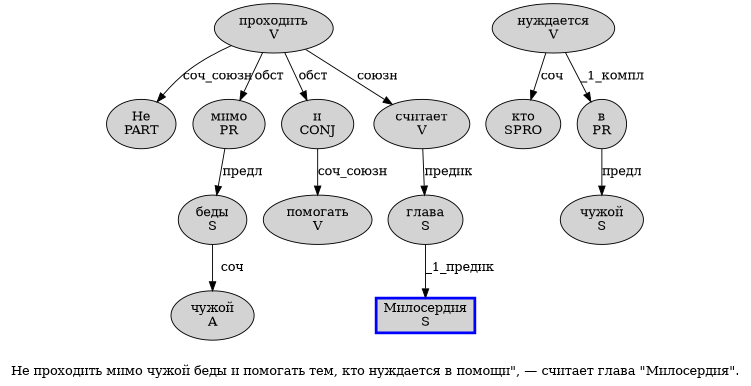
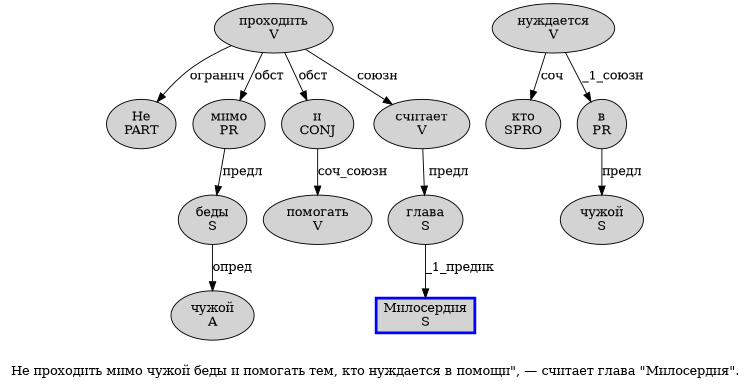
edge "проходить V" -> "Не PART": label "соч_союзн" -> "огранич"
edge "нуждается V" -> "в PR": label "_1_компл" -> "_1_союзн"
edge "считает V" -> "глава S": label "предик" -> "предл"
edge "беды S" -> "чужой A": label "соч" -> "опред"
